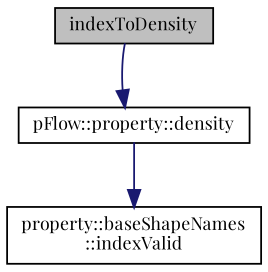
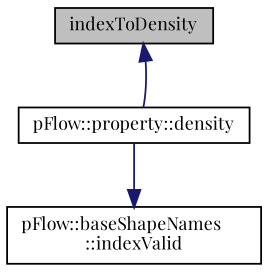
edge "indexToDensity" -> "pFlow::property::density": reversed
node "property::baseShapeNames ::indexValid": label "property::baseShapeNames ::indexValid" -> "pFlow::baseShapeNames ::indexValid"
